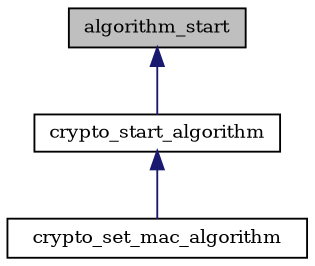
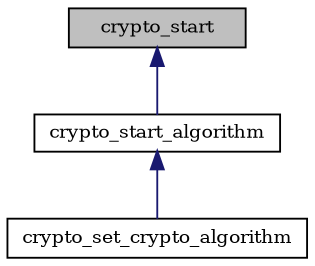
node "algorithm_start": label "algorithm_start" -> "crypto_start"
node "crypto_set_mac_algorithm": label "crypto_set_mac_algorithm" -> "crypto_set_crypto_algorithm"
